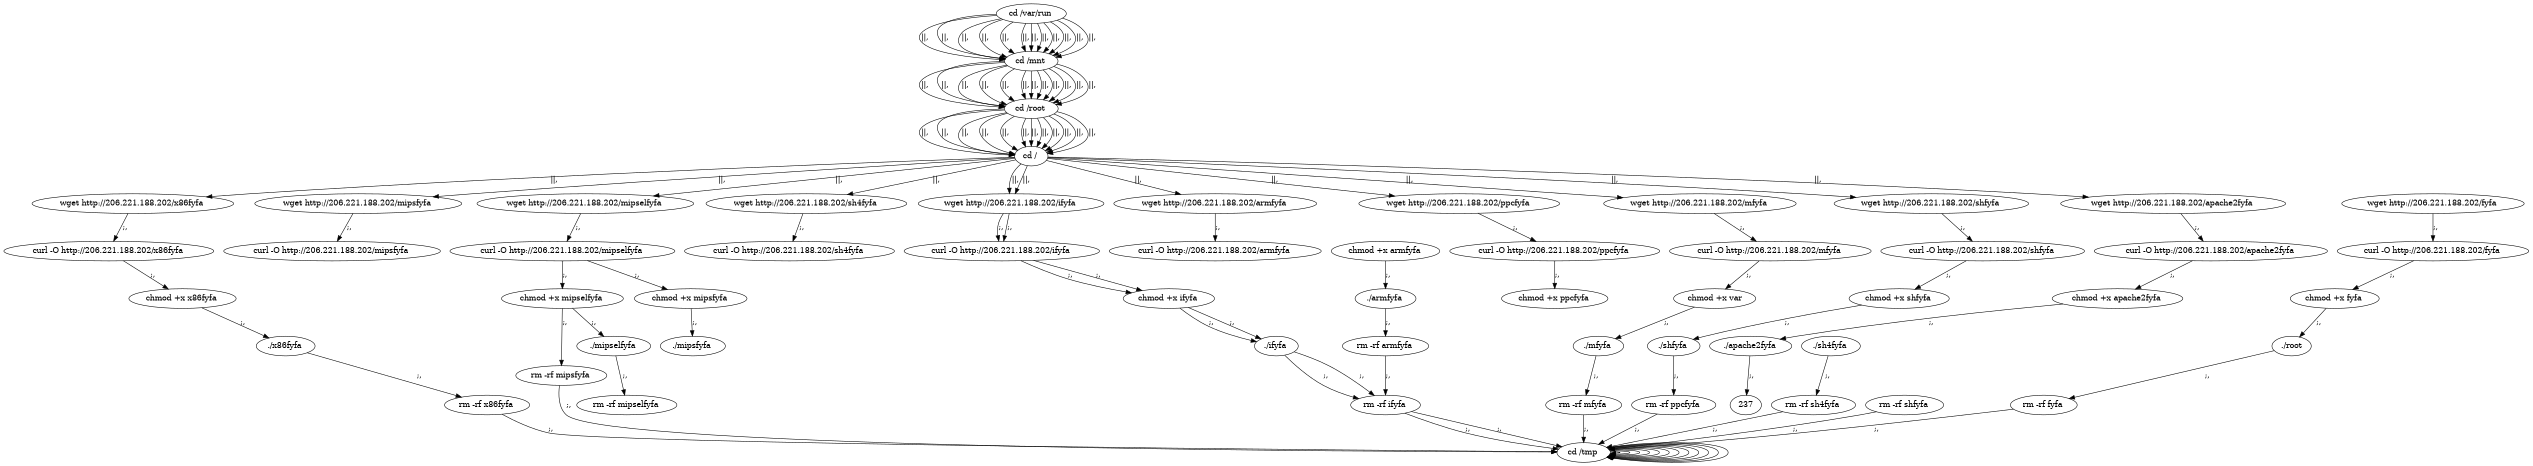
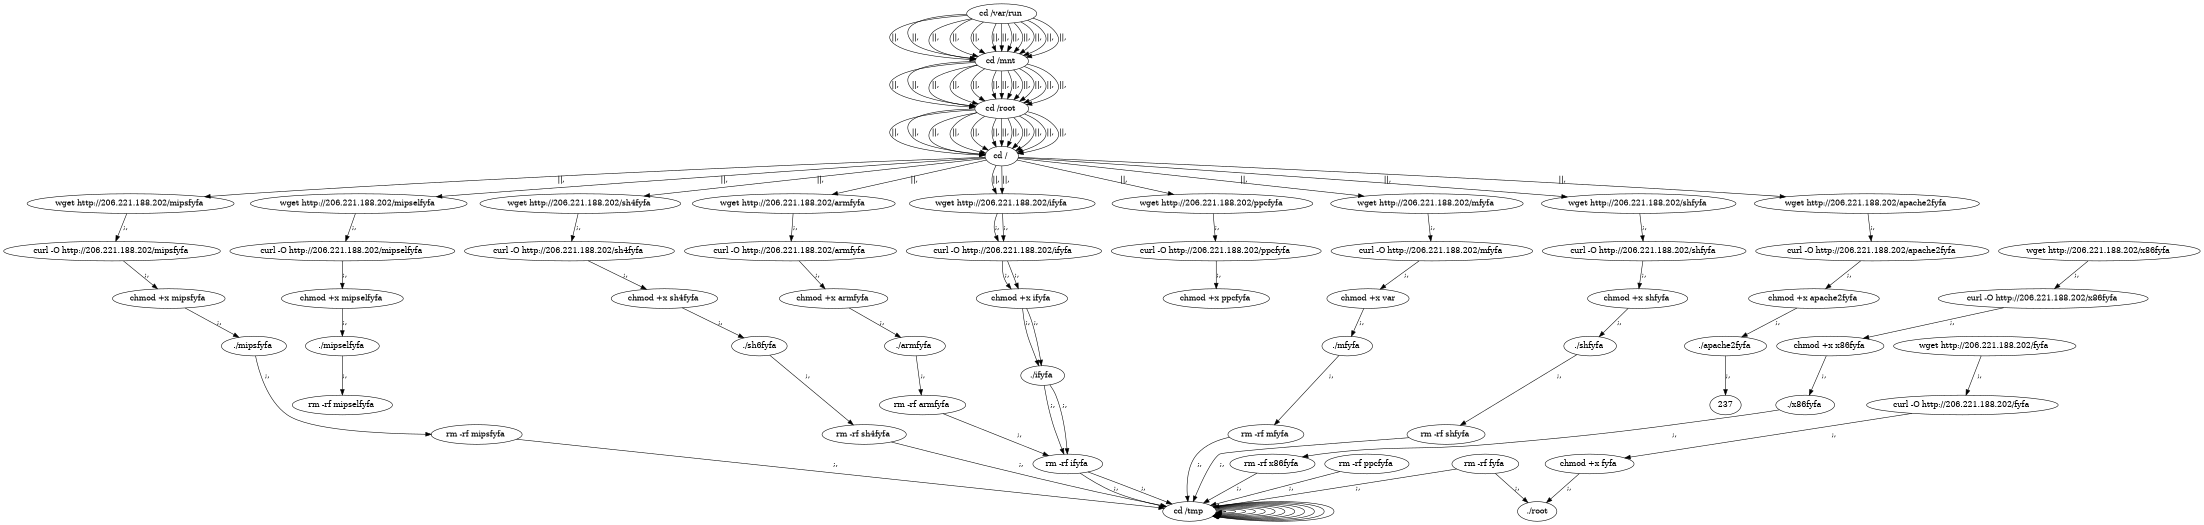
edge "cd /" -> "wget http://206.221.188.202/x86fyfa": removed, label "||,"
edge "curl -O http://206.221.188.202/armfyfa" -> "chmod +x armfyfa": added, label ";,"
edge "curl -O http://206.221.188.202/mipselfyfa" -> "chmod +x mipsfyfa": now "curl -O http://206.221.188.202/mipsfyfa" -> "chmod +x mipsfyfa"
node "chmod +x sh4fyfa": added
edge "chmod +x mipselfyfa" -> "rm -rf mipsfyfa": now "./mipsfyfa" -> "rm -rf mipsfyfa"
node "./sh4fyfa": label "./sh4fyfa" -> "./sh6fyfa"
edge "./shfyfa" -> "rm -rf ppcfyfa": now "./shfyfa" -> "rm -rf shfyfa"
edge "./root" -> "rm -rf fyfa": reversed
